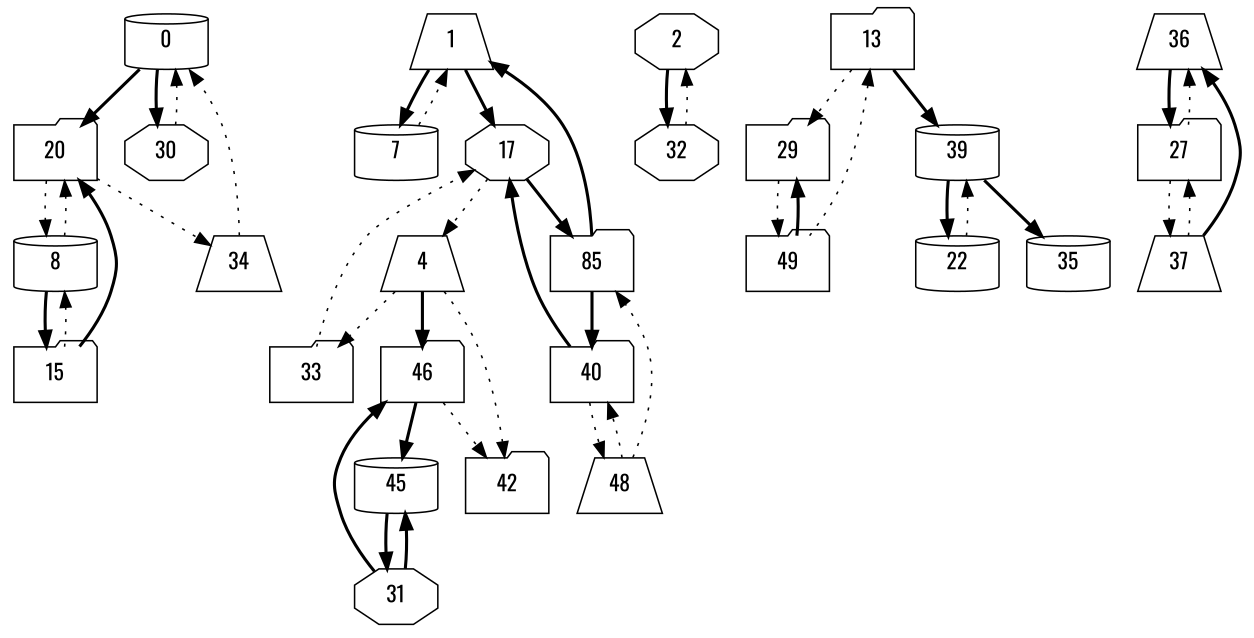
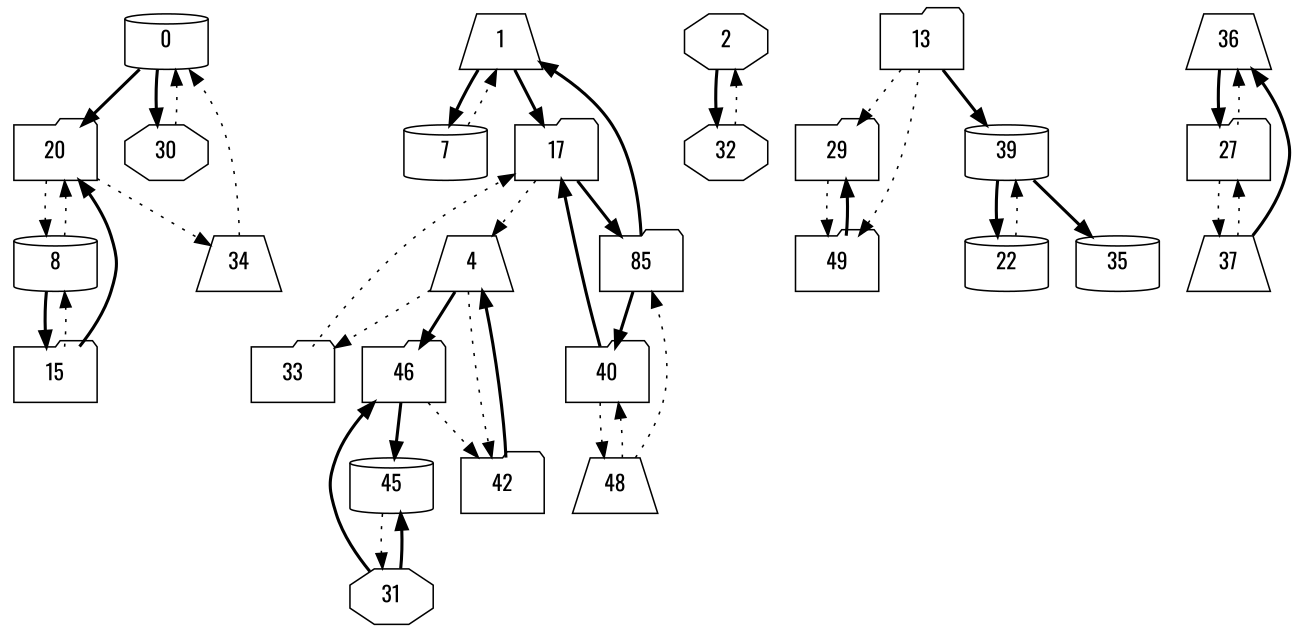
node "17": shape octagon -> folder
edge "49" -> "13": reversed
edge "42" -> "4": added
edge "45" -> "31": style bold -> dotted
